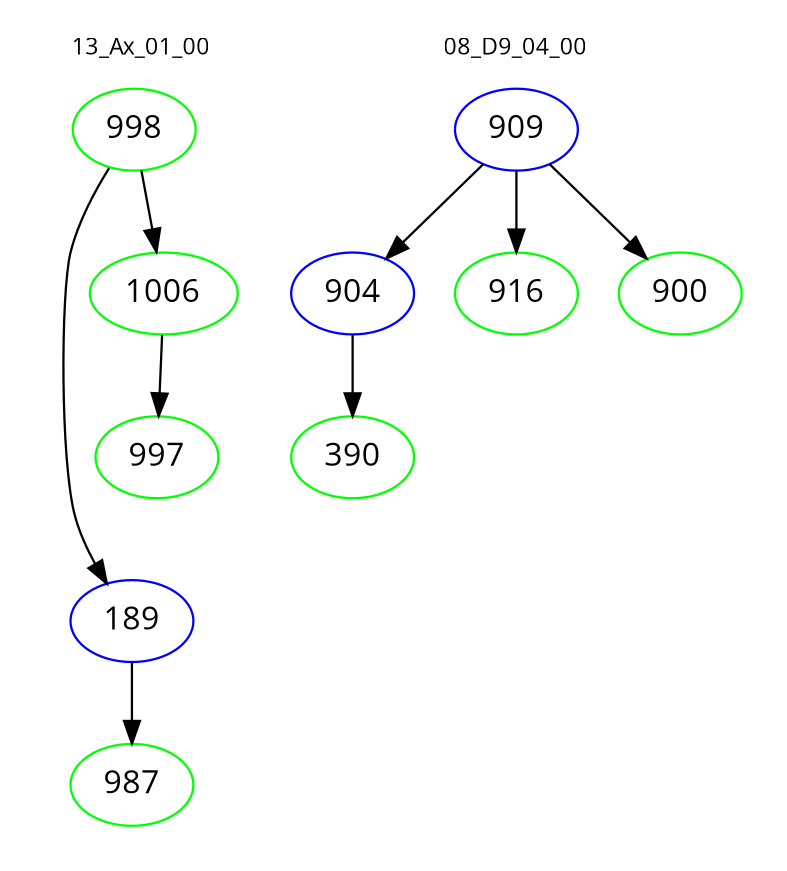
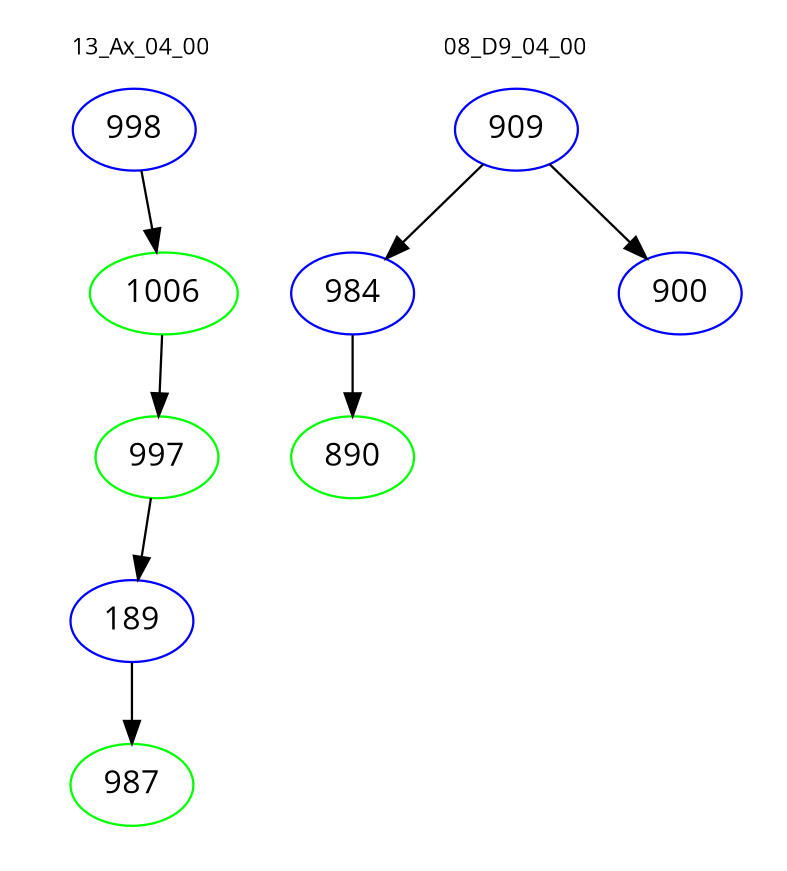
cluster "13_Ax_01_00": label "13_Ax_01_00" -> "13_Ax_04_00"
node "998": color green -> blue
node "904": label "904" -> "984"
node "916": removed
node "900": color green -> blue
edge "998" -> "189": now "997" -> "189"
node "390": label "390" -> "890"
